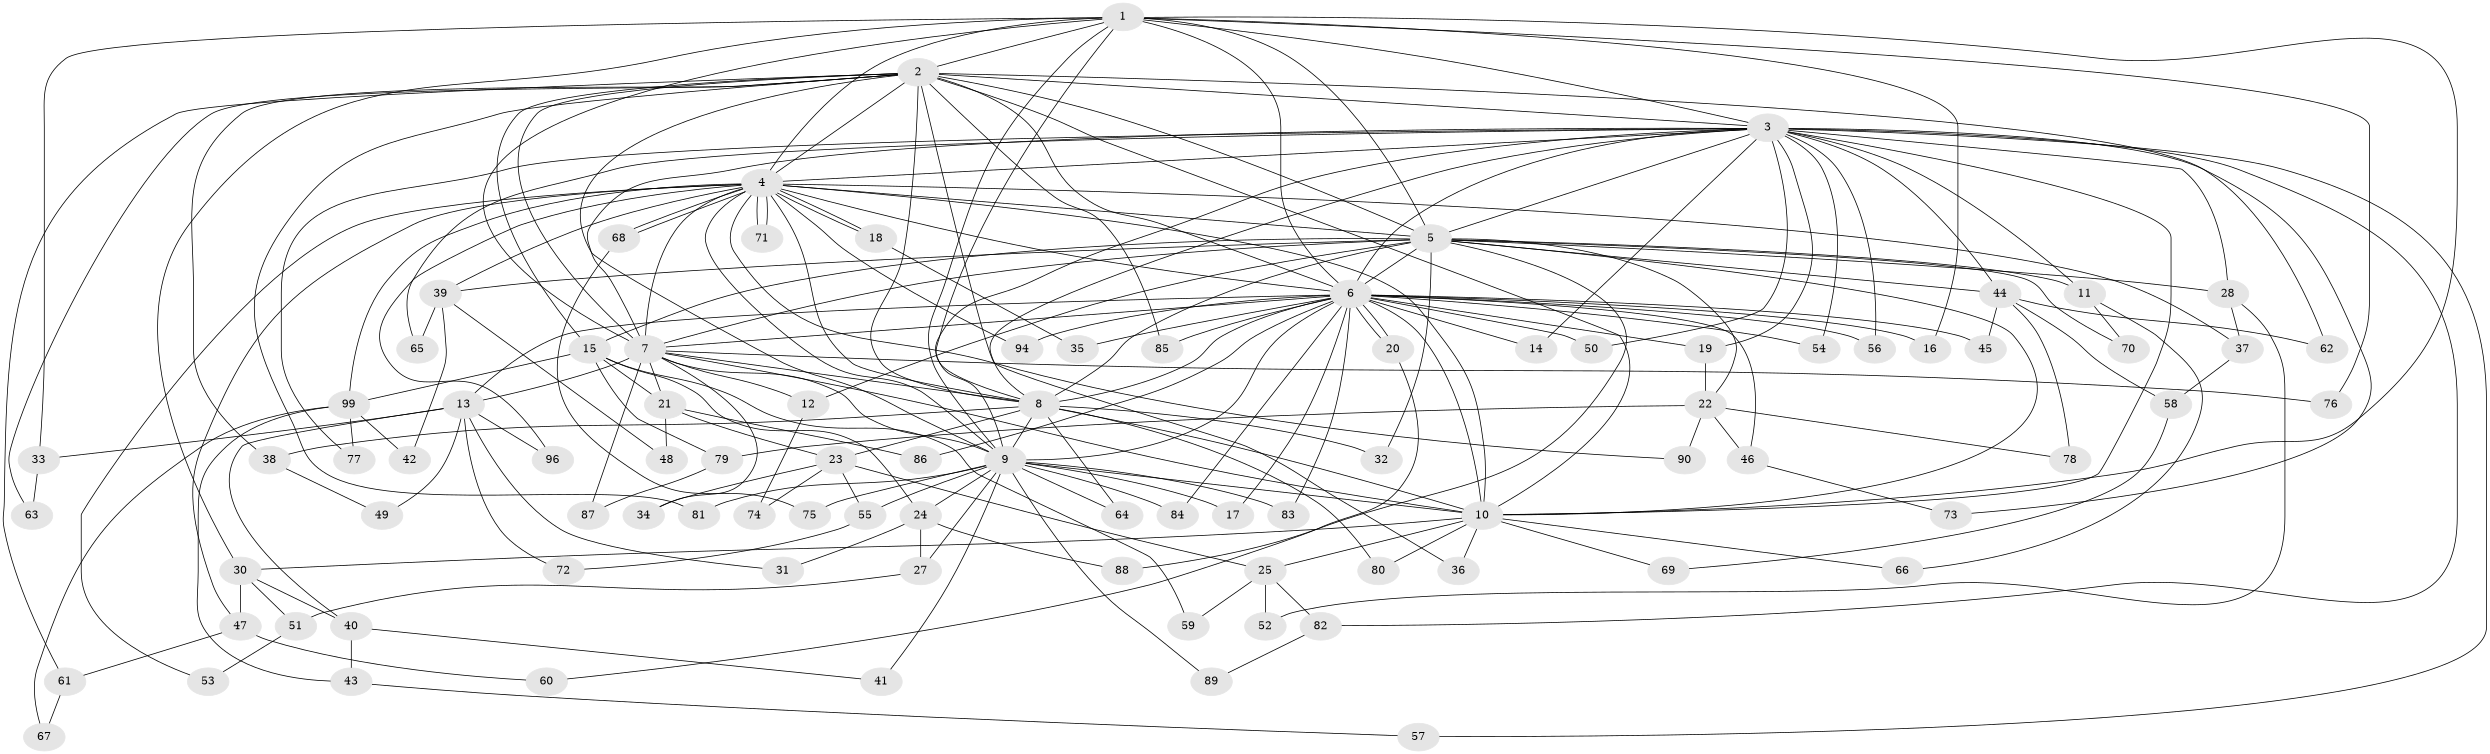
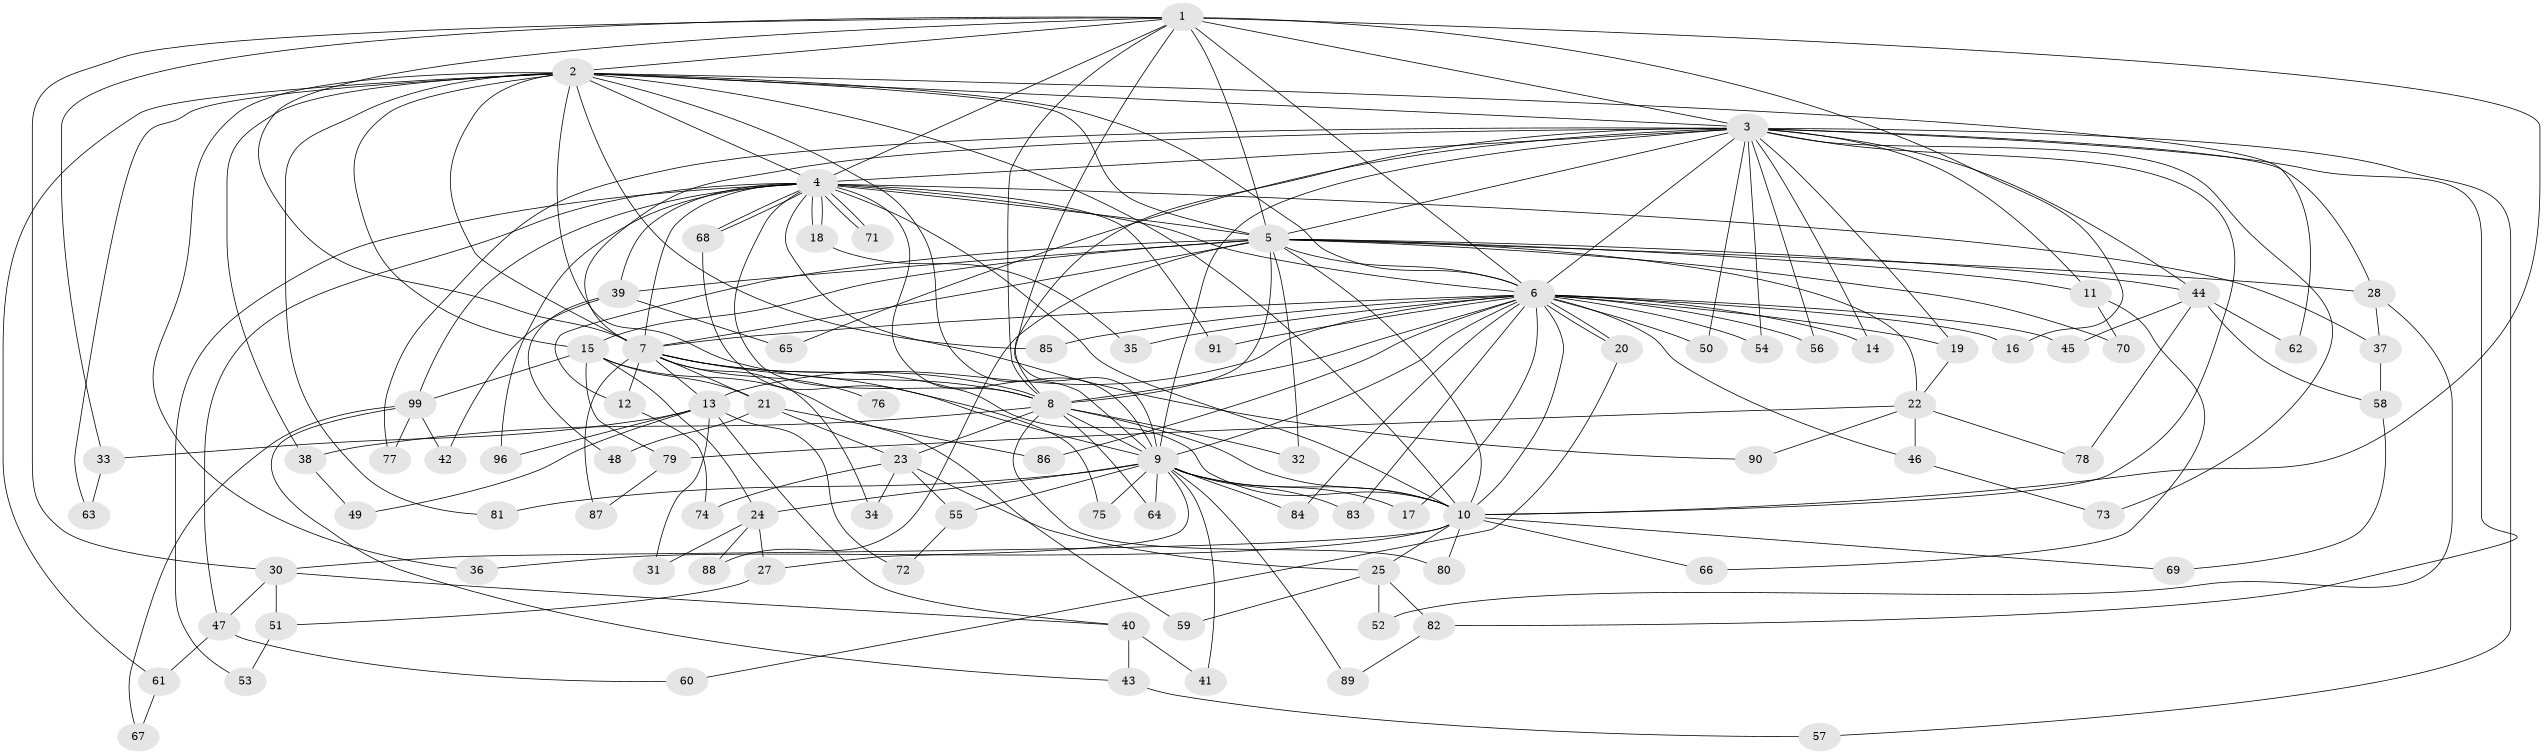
edge "1" -- "76": removed
node "94": label "94" -> "91"
